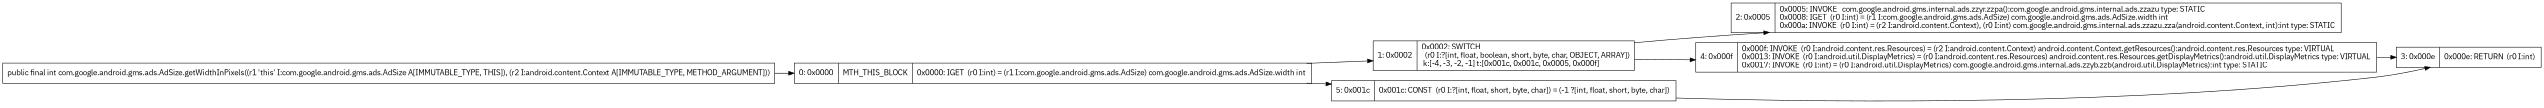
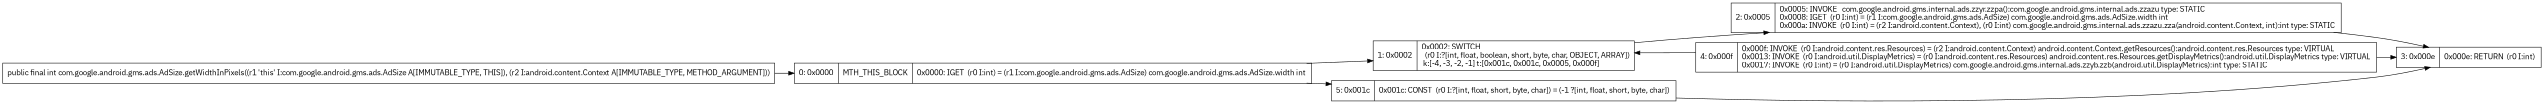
edge "2: 0x0005" -> "3: 0x000e": added
edge "1: 0x0002" -> "4: 0x000f": reversed
